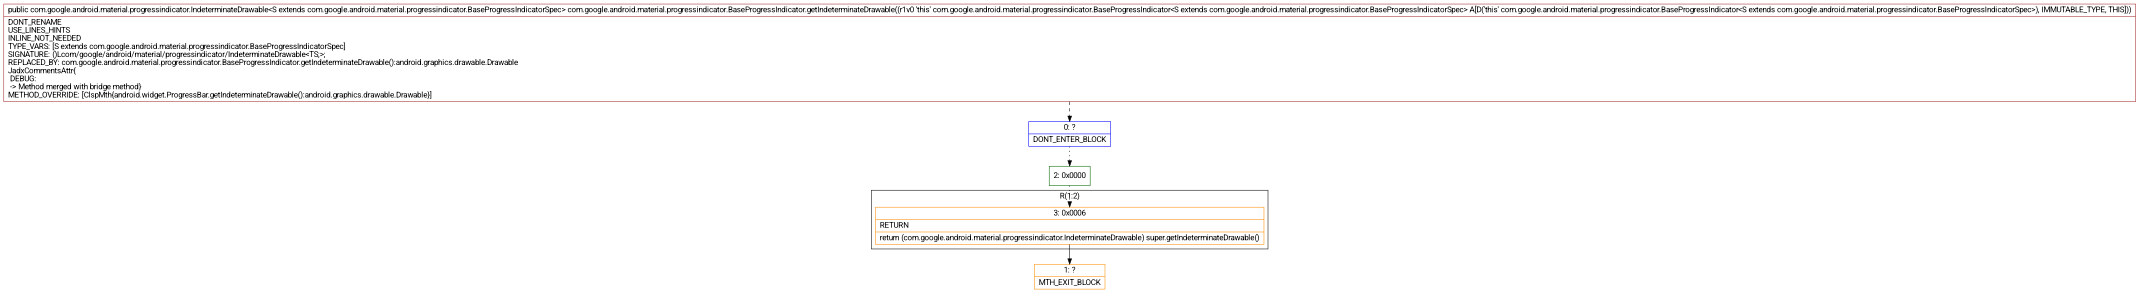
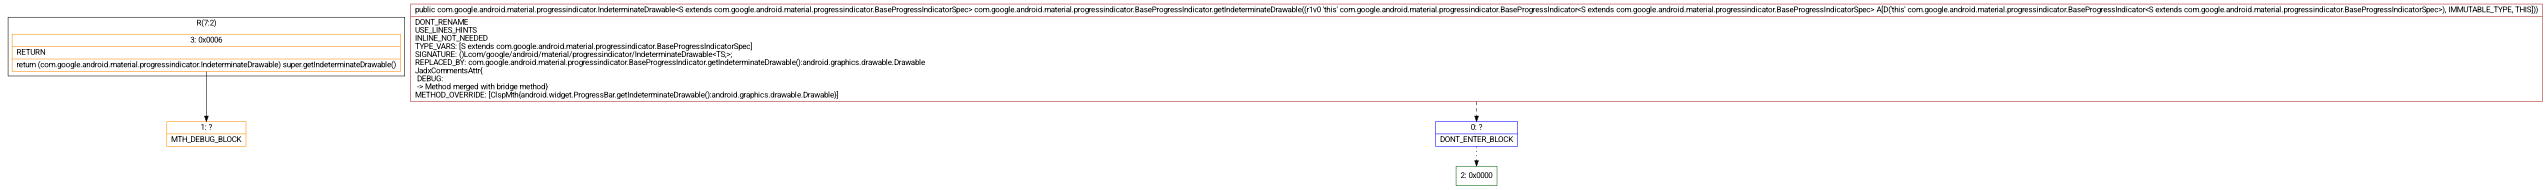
edge "2: 0x0000" -> "3: 0x0006": removed
cluster "R(1:2)": label "R(1:2)" -> "R(7:2)"
node "1: ?": text "MTH_EXIT_BLOCK" -> "MTH_DEBUG_BLOCK"
